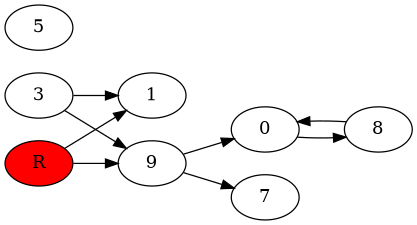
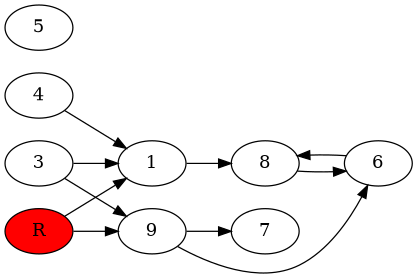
node "4": added
node "0": label "0" -> "6"
edge "1" -> "8": added
